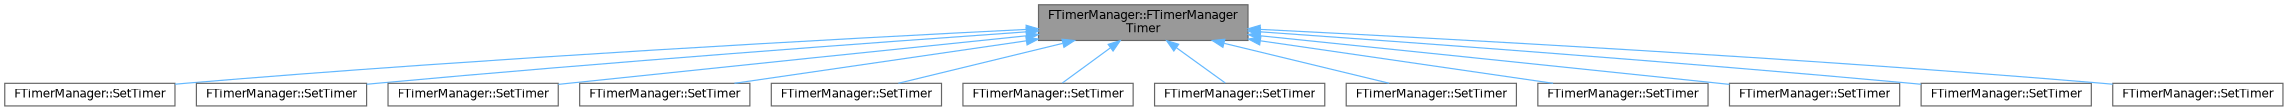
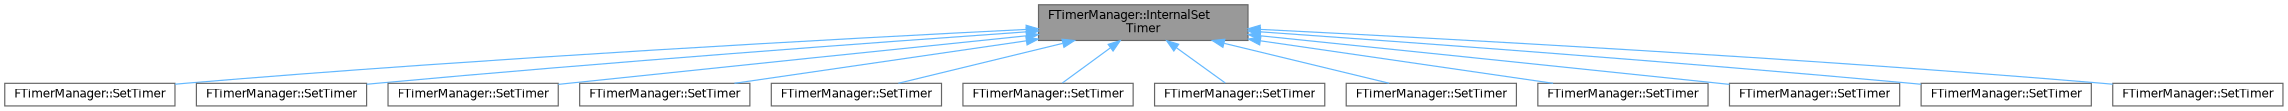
node "FTimerManager::FTimerManager Timer": label "FTimerManager::FTimerManager Timer" -> "FTimerManager::InternalSet Timer"
